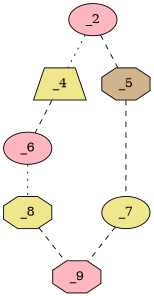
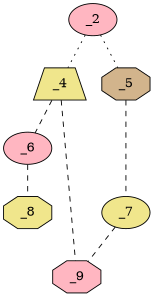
edge "_2" -- "_5": style dashed -> dotted
edge "_6" -- "_8": style dotted -> dashed
edge "_8" -- "_9": now "_4" -- "_9"
